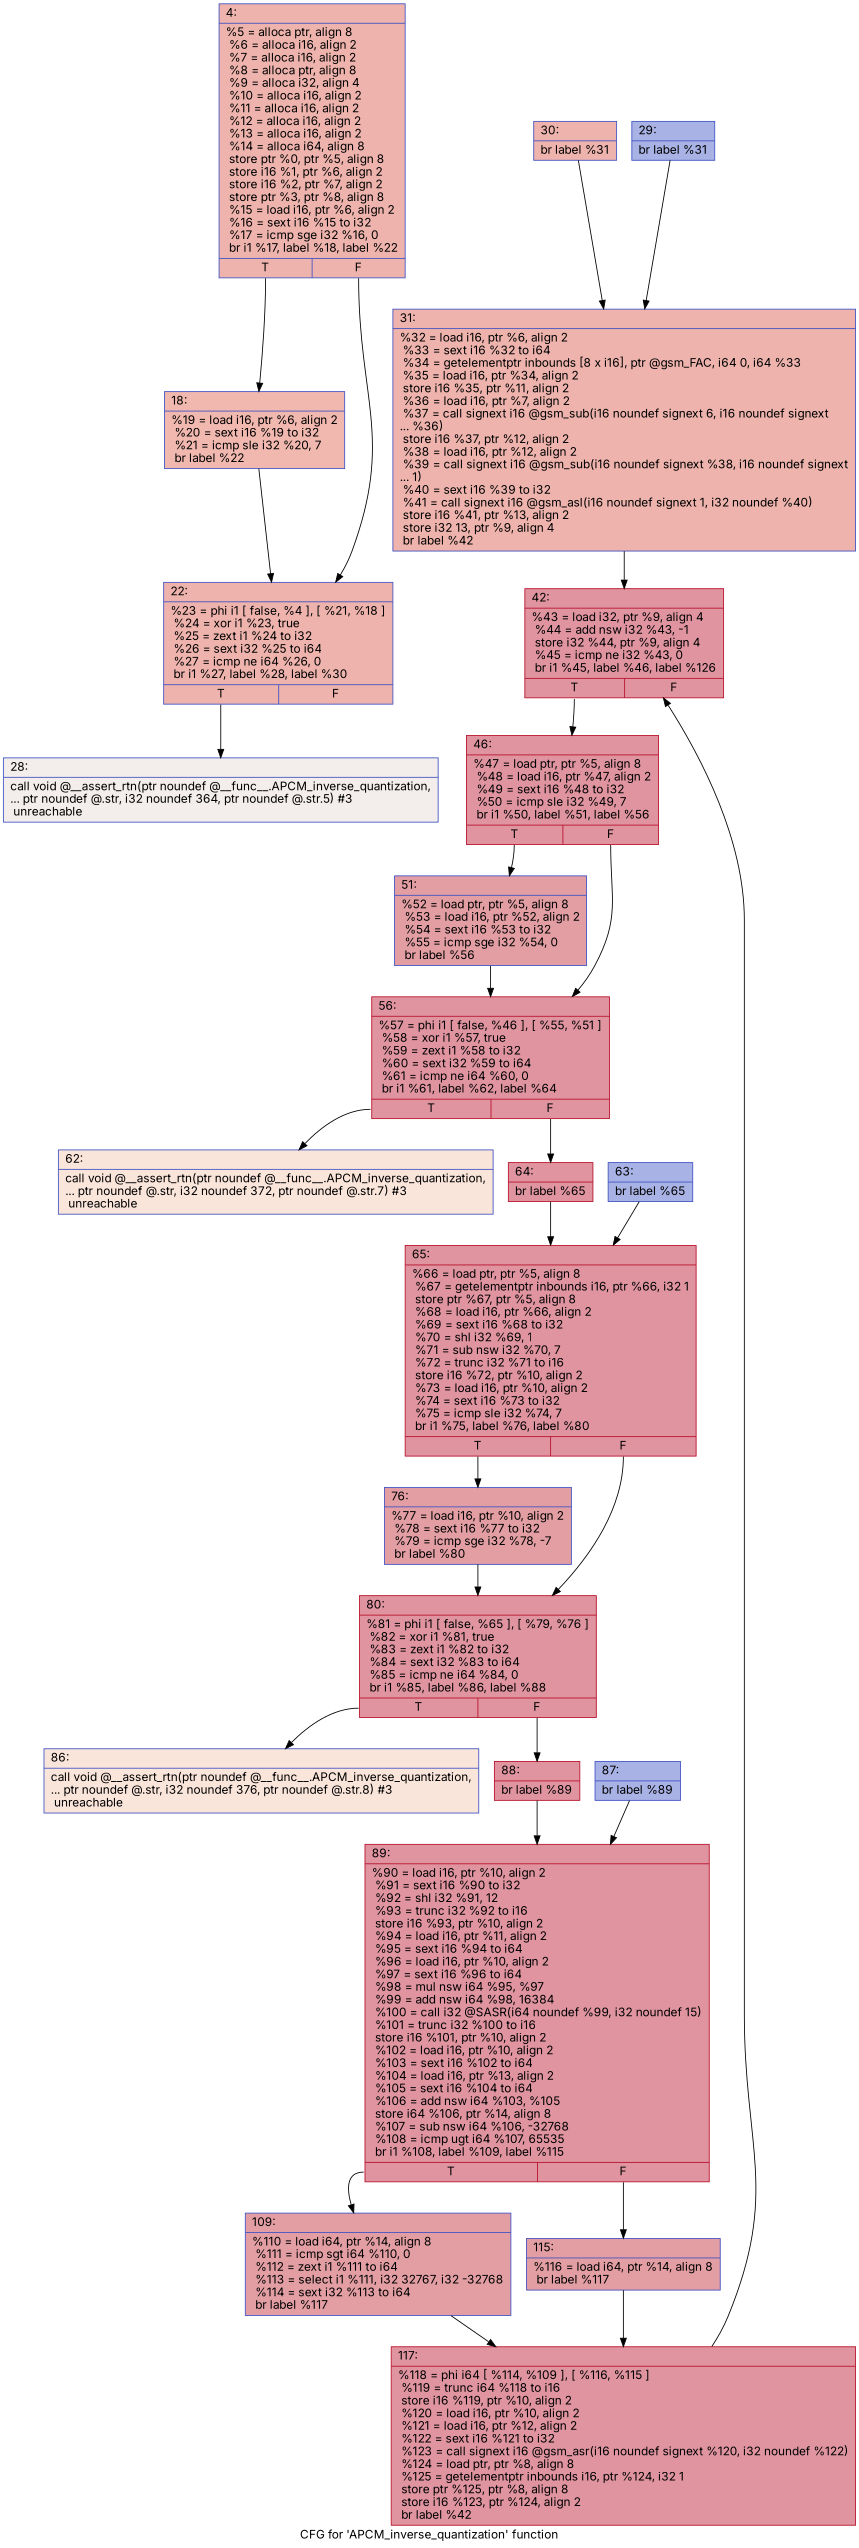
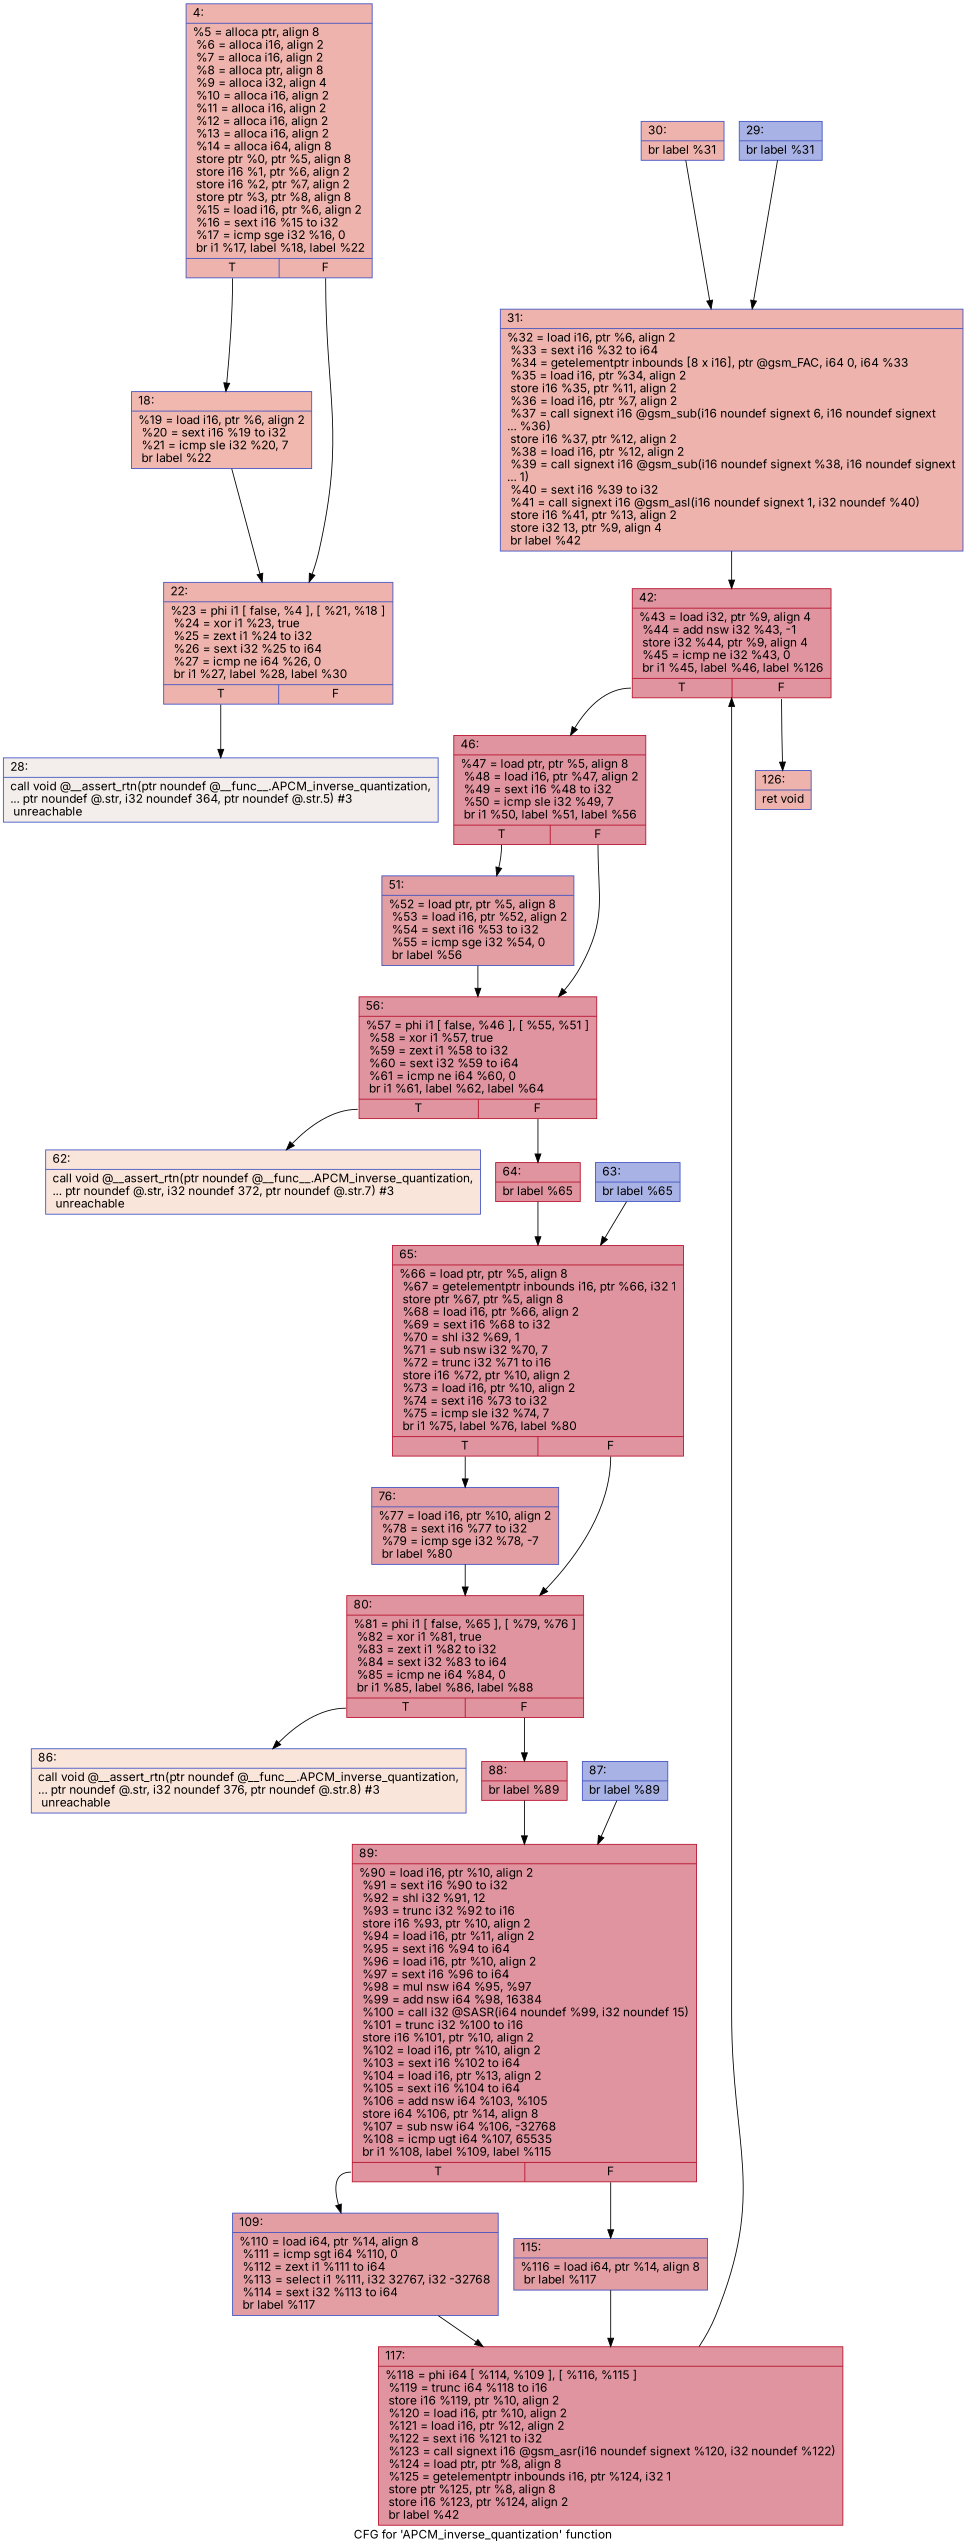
node "126:": added
